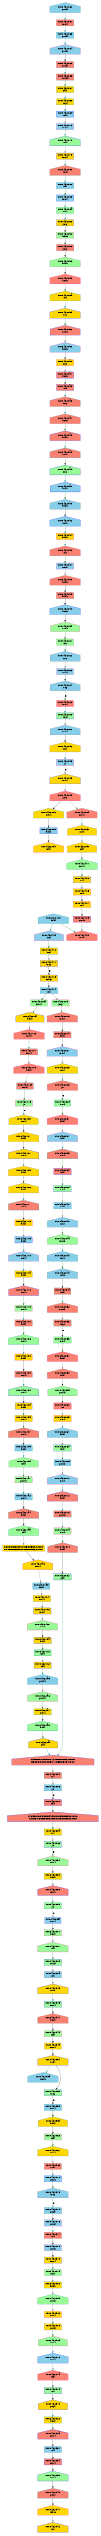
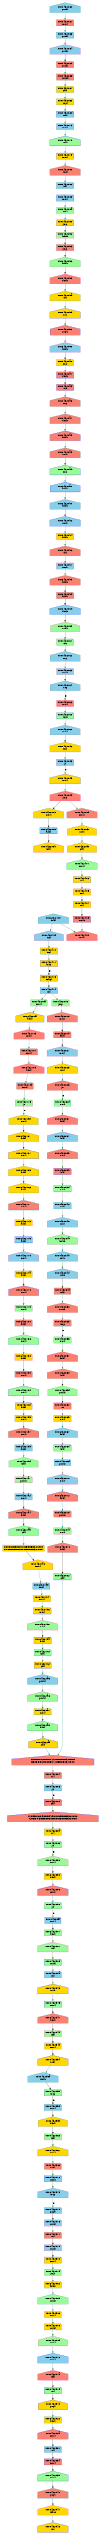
edge "0x00432086 leal" -> "0x00432088 movl": removed
edge "0x00432954 subl" -> "0x0043295b loop": now "0x0043295a stosb" -> "0x0043295b loop"
